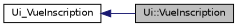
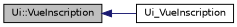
edge "Ui::VueInscription" -> "Ui_VueInscription": reversed
